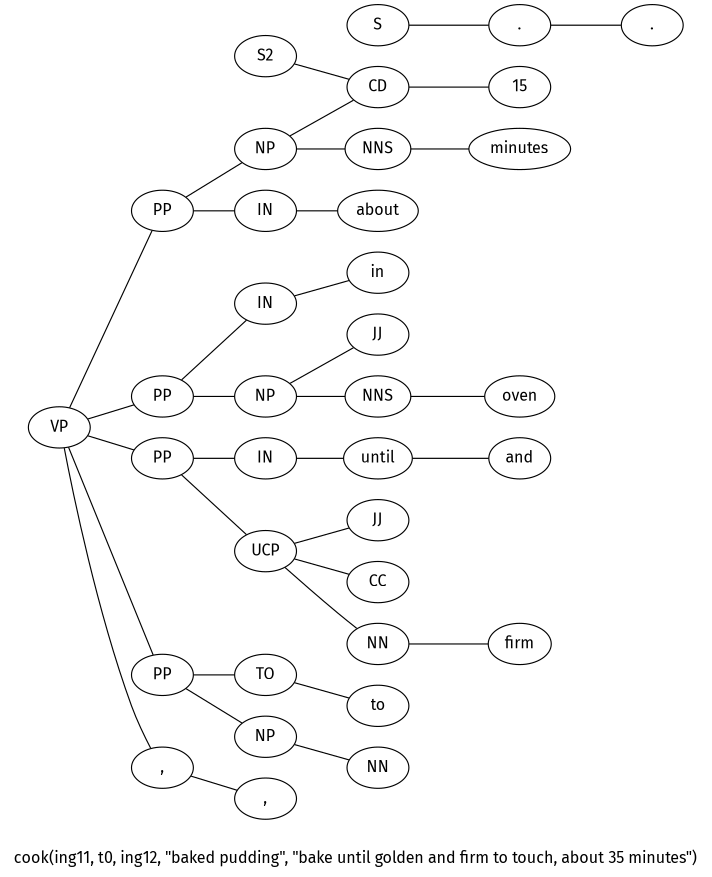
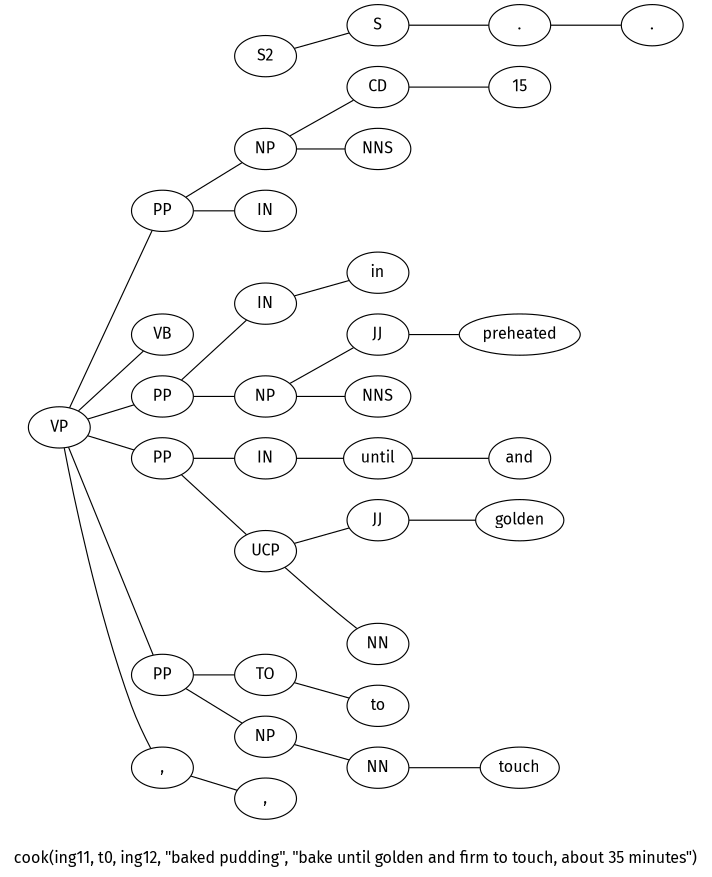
edge "S2" -- "CD": now "S2" -- "S"
node "minutes": removed
node "about": removed
node "VB": added
node "preheated": added
node "oven": removed
node "golden": added
node "CC": removed
node "firm": removed
node "touch": added
